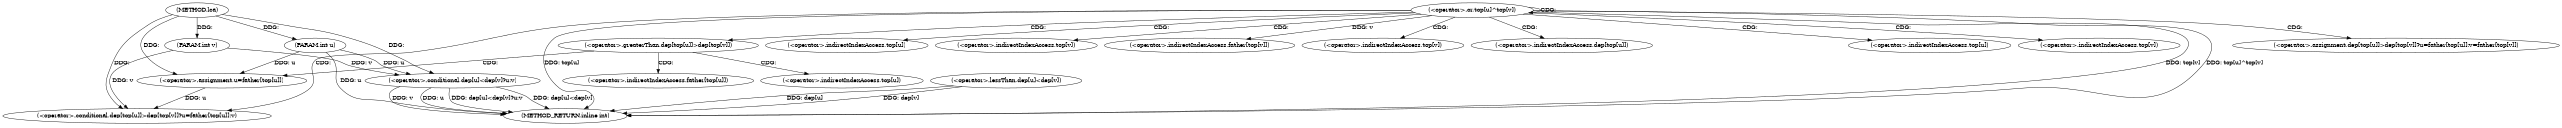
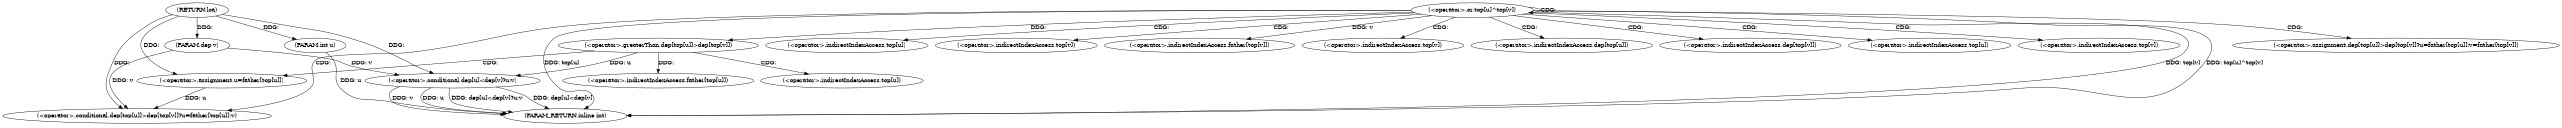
node "(METHOD,lca)": label "(METHOD,lca)" -> "(RETURN,lca)"
edge "(<operator>.or,top[u]^top[v])" -> "(<operator>.greaterThan,dep[top[u]]>dep[top[v]])": label "CDG: " -> "DDG: "
node "(PARAM,int v)": label "(PARAM,int v)" -> "(PARAM,dep v)"
node "(<operator>.indirectIndexAccess,dep[top[v]])": added
edge "(PARAM,int u)" -> "(<operator>.conditional,dep[u]<dep[v]?u:v)": now "(<operator>.greaterThan,dep[top[u]]>dep[top[v]])" -> "(<operator>.conditional,dep[u]<dep[v]?u:v)"
edge "(PARAM,int u)" -> "(<operator>.assignment,u=father[top[u]])": removed, label "DDG: u"
edge "(<operator>.greaterThan,dep[top[u]]>dep[top[v]])" -> "(<operator>.indirectIndexAccess,father[top[u]])": label "CDG: " -> "DDG: "
node "(<operator>.lessThan,dep[u]<dep[v])": removed
node "(METHOD_RETURN,inline int)": label "(METHOD_RETURN,inline int)" -> "(PARAM_RETURN,inline int)"
